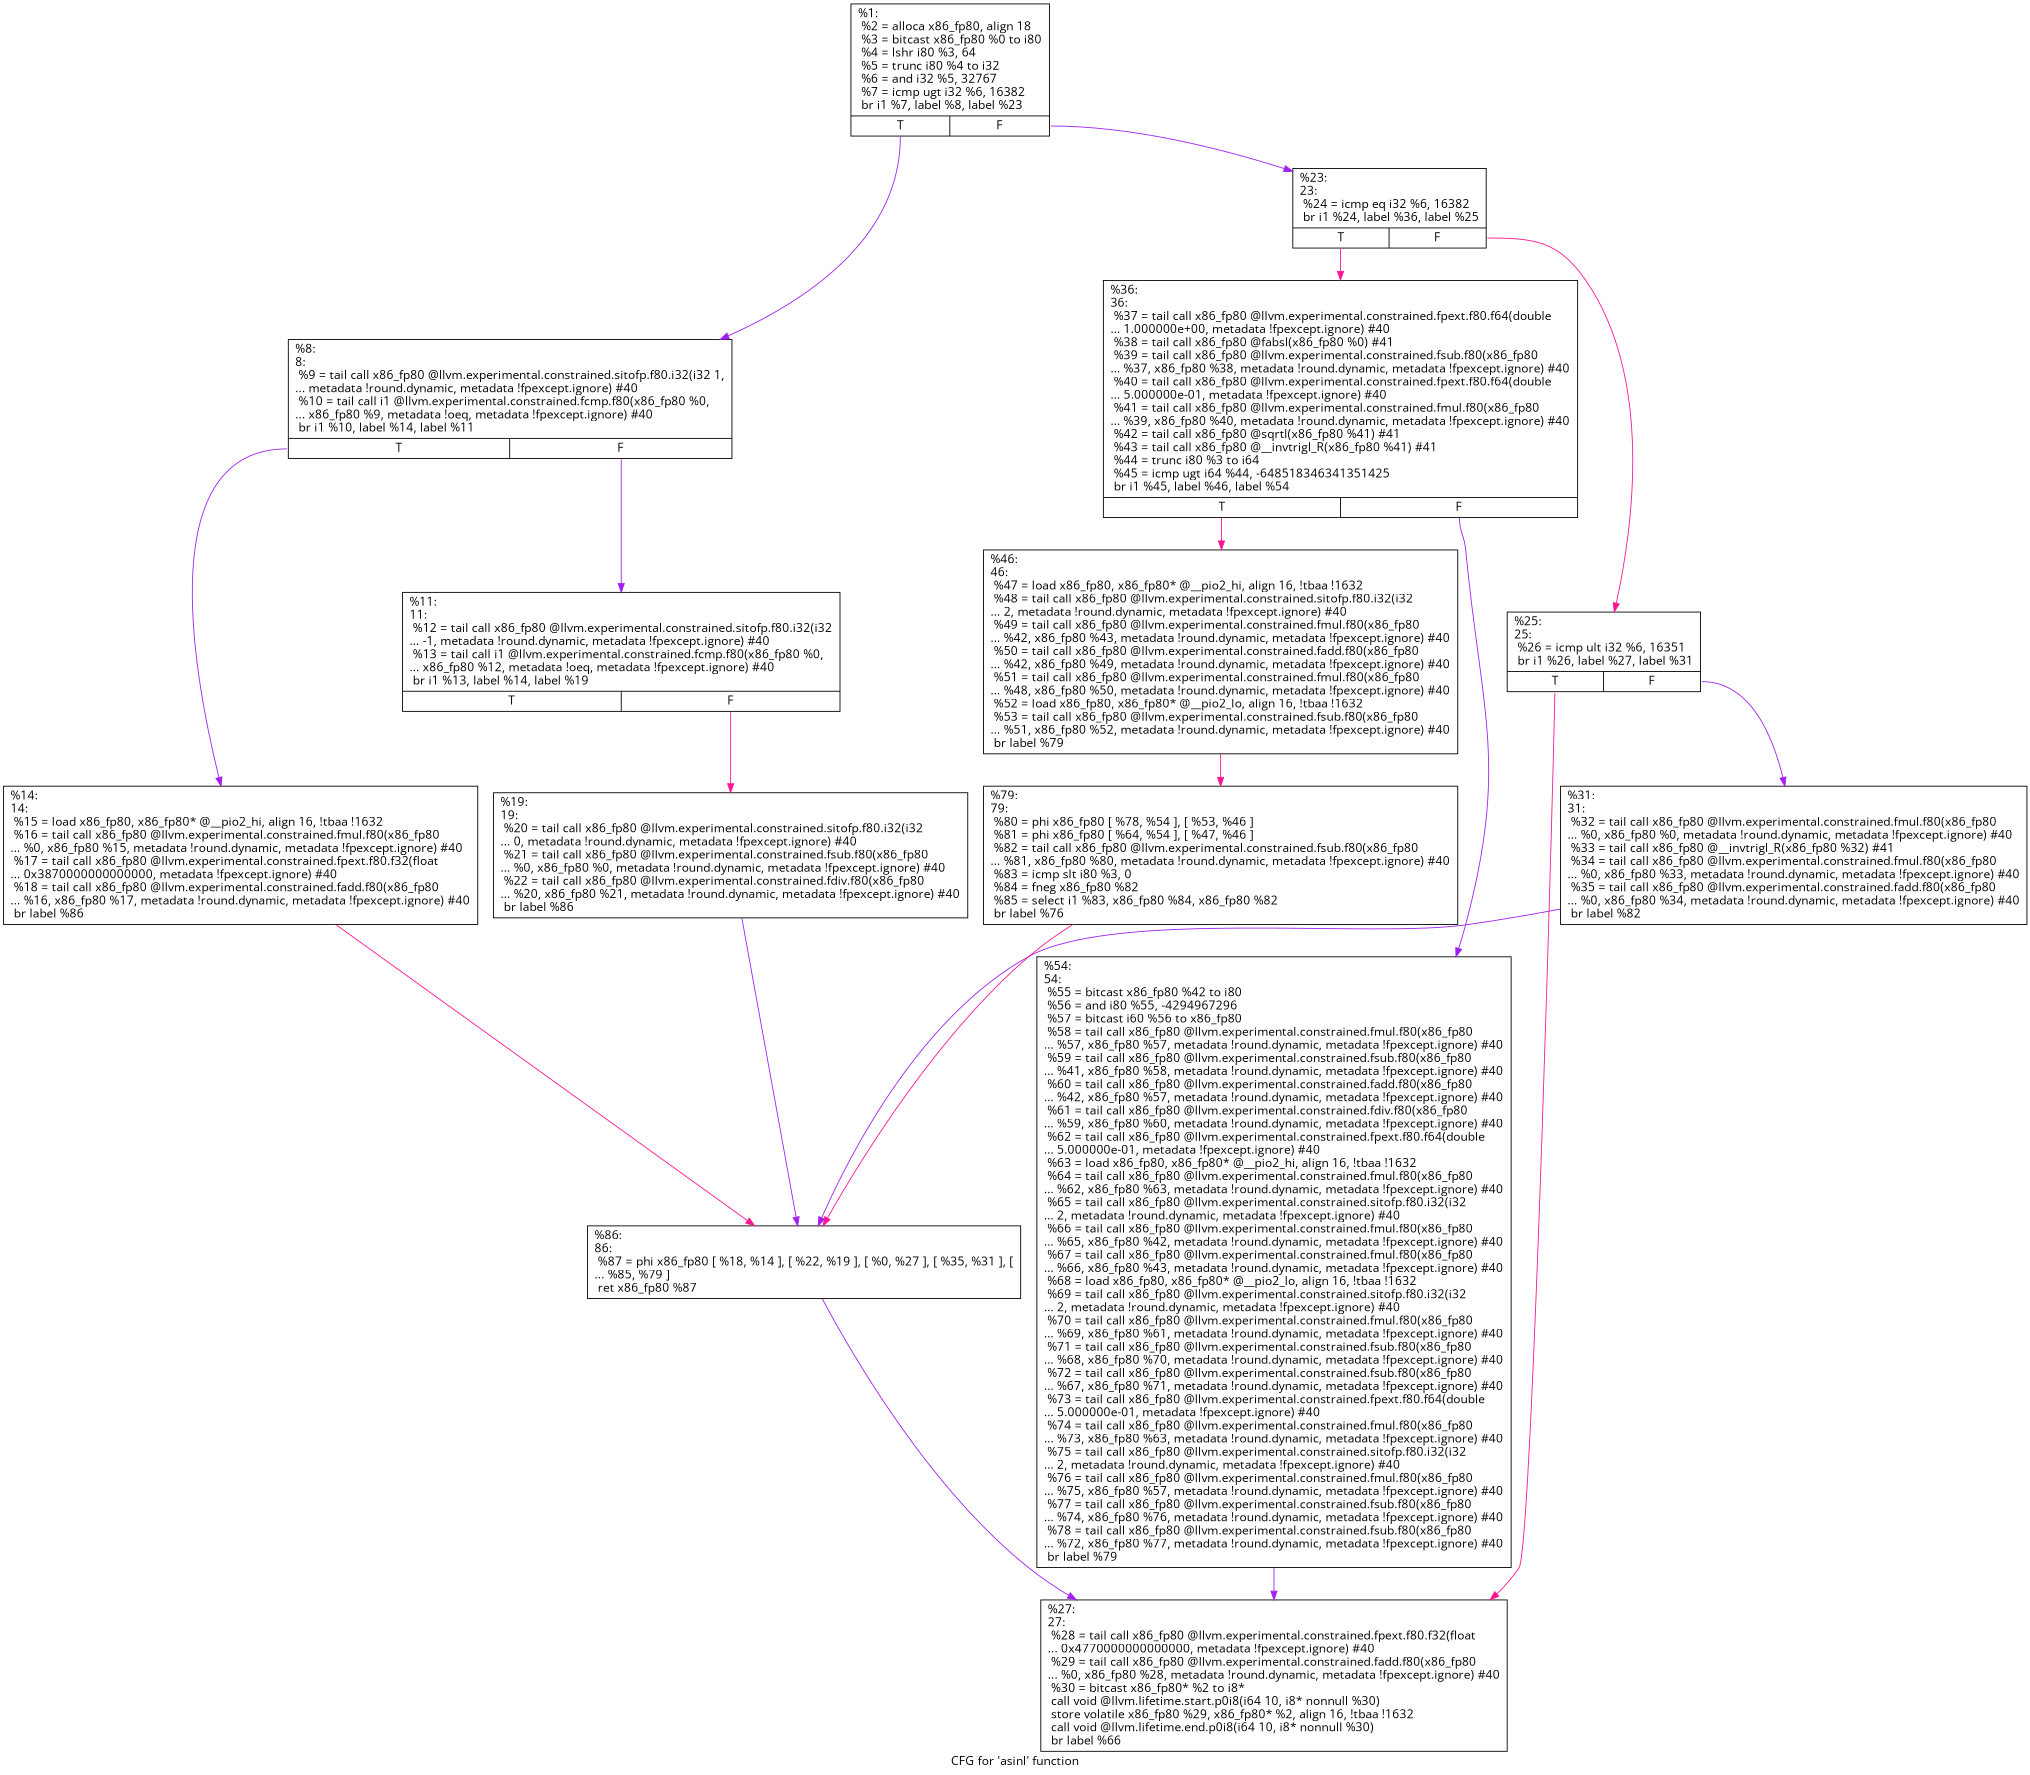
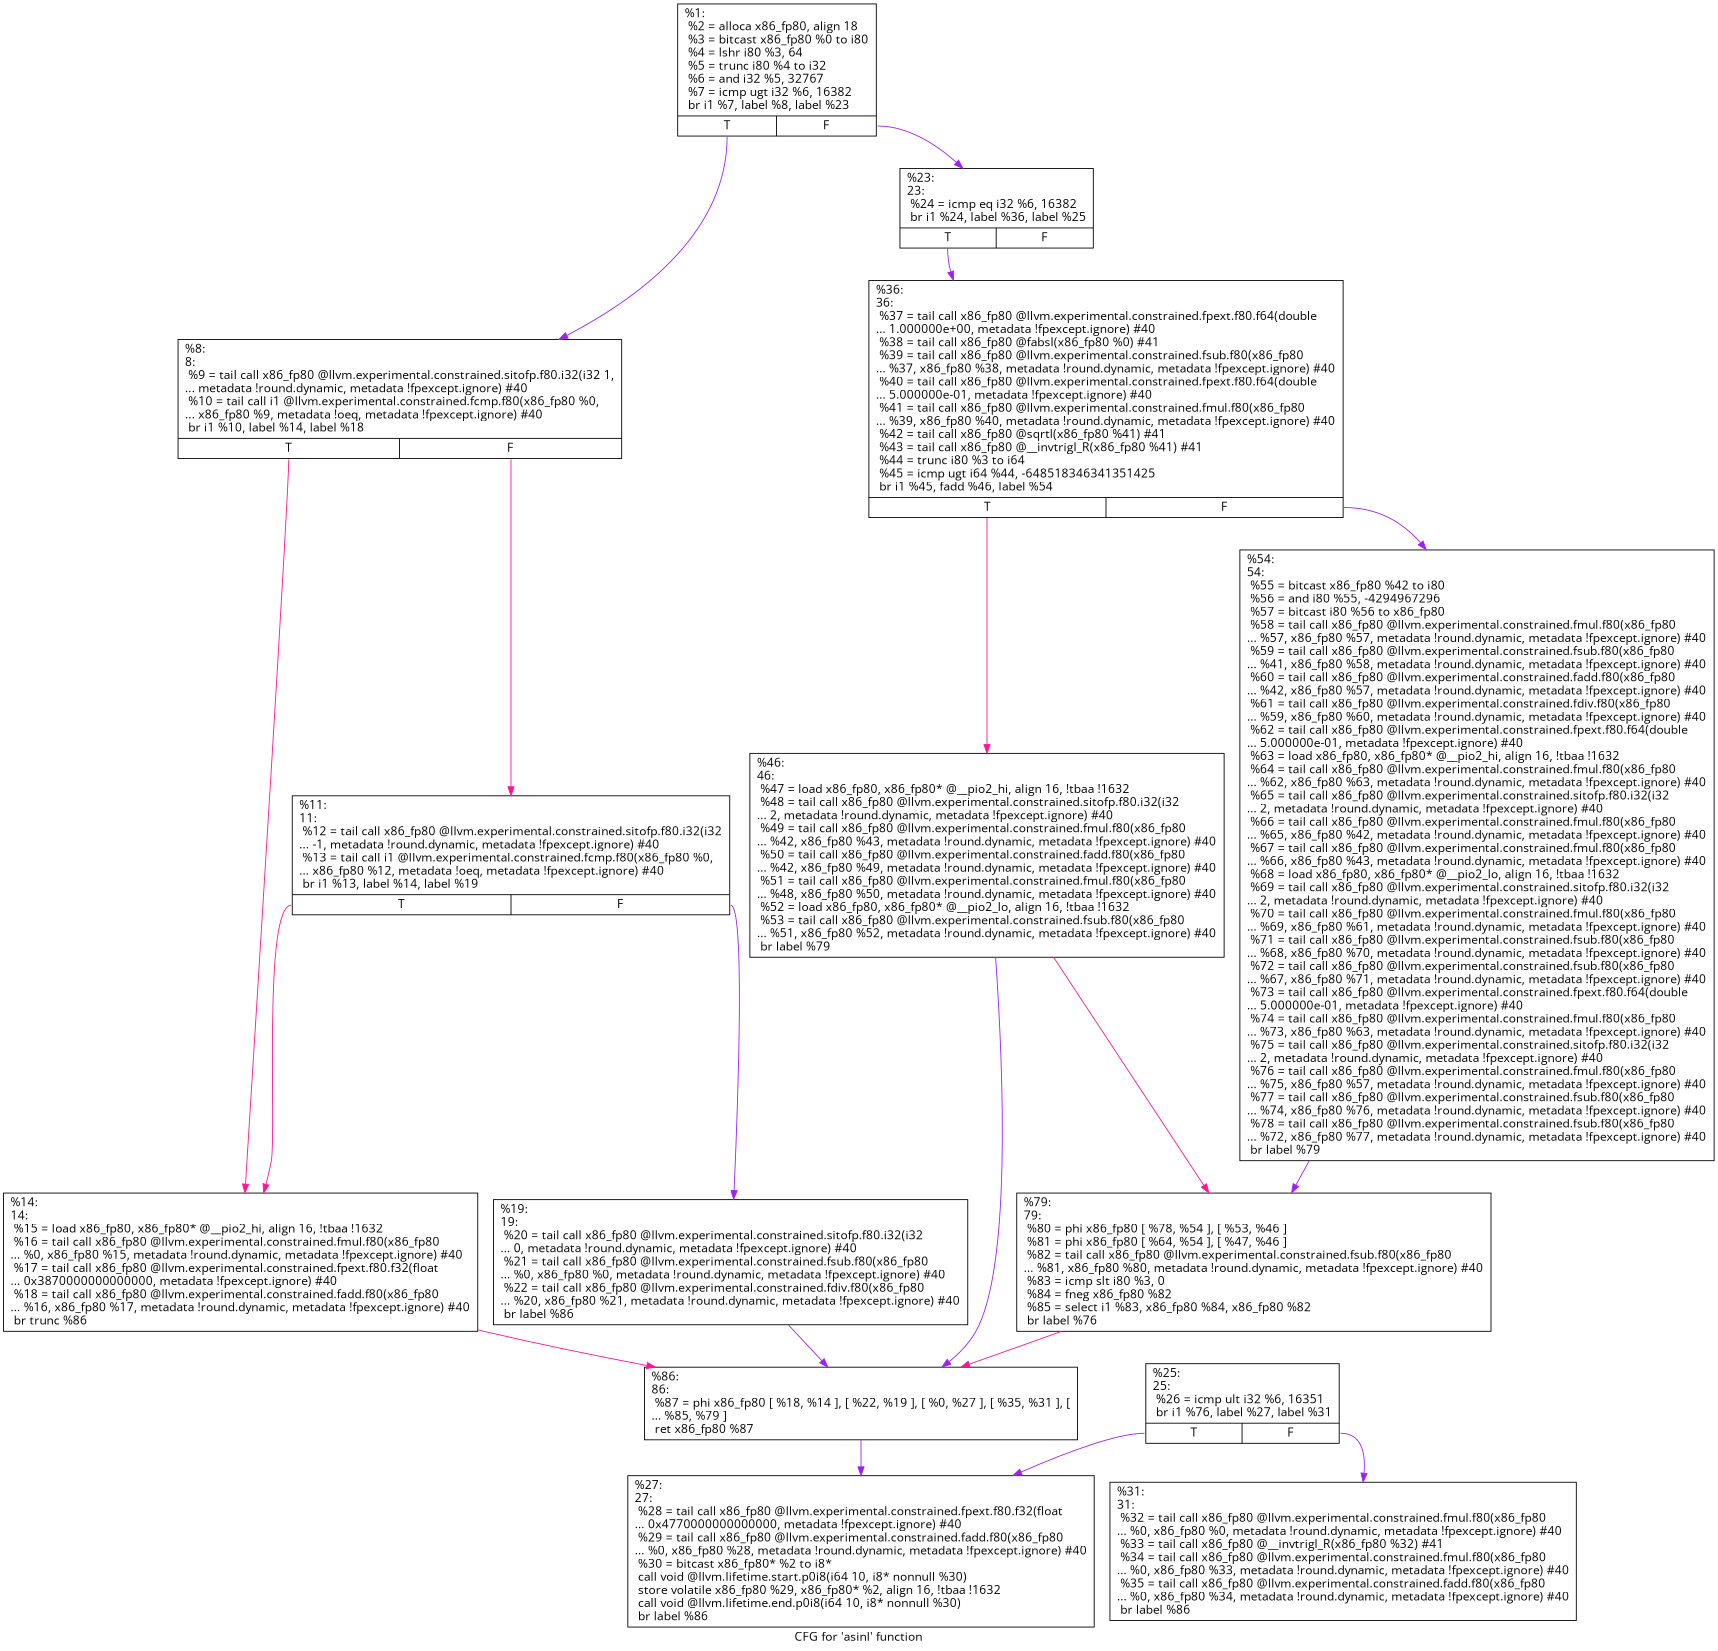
edge "%23:" -> "%36:": color deeppink -> purple
edge "%23:" -> "%25:": removed
node "%8:": text "br i1 %10, label %14, label %11" -> "br i1 %10, label %14, label %18"
node "%36:": text "br i1 %45, label %46, label %54" -> "br i1 %45, fadd %46, label %54"
edge "%8:" -> "%11:": color purple -> deeppink
edge "%8:" -> "%14:": color purple -> deeppink
node "%25:": text "br i1 %26, label %27, label %31" -> "br i1 %76, label %27, label %31"
edge "%11:" -> "%19:": color deeppink -> purple
node "%14:": text "br label %86" -> "br trunc %86"
node "%31:": text "br label %82" -> "br label %86"
edge "%31:" -> "%86:": now "%46:" -> "%86:"
node "%54:": text "%57 = bitcast i60 %56 to x86_fp80" -> "%57 = bitcast i80 %56 to x86_fp80"
edge "%11:" -> "%14:": added
edge "%25:" -> "%27:": color deeppink -> purple
edge "%54:" -> "%27:": now "%54:" -> "%79:"
node "%27:": text "br label %66" -> "br label %86"
